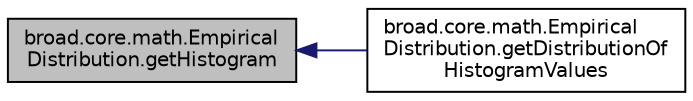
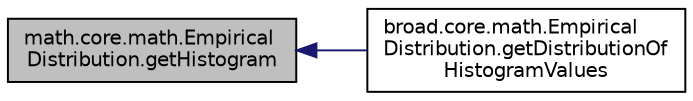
node "broad.core.math.Empirical Distribution.getHistogram": label "broad.core.math.Empirical Distribution.getHistogram" -> "math.core.math.Empirical Distribution.getHistogram"
